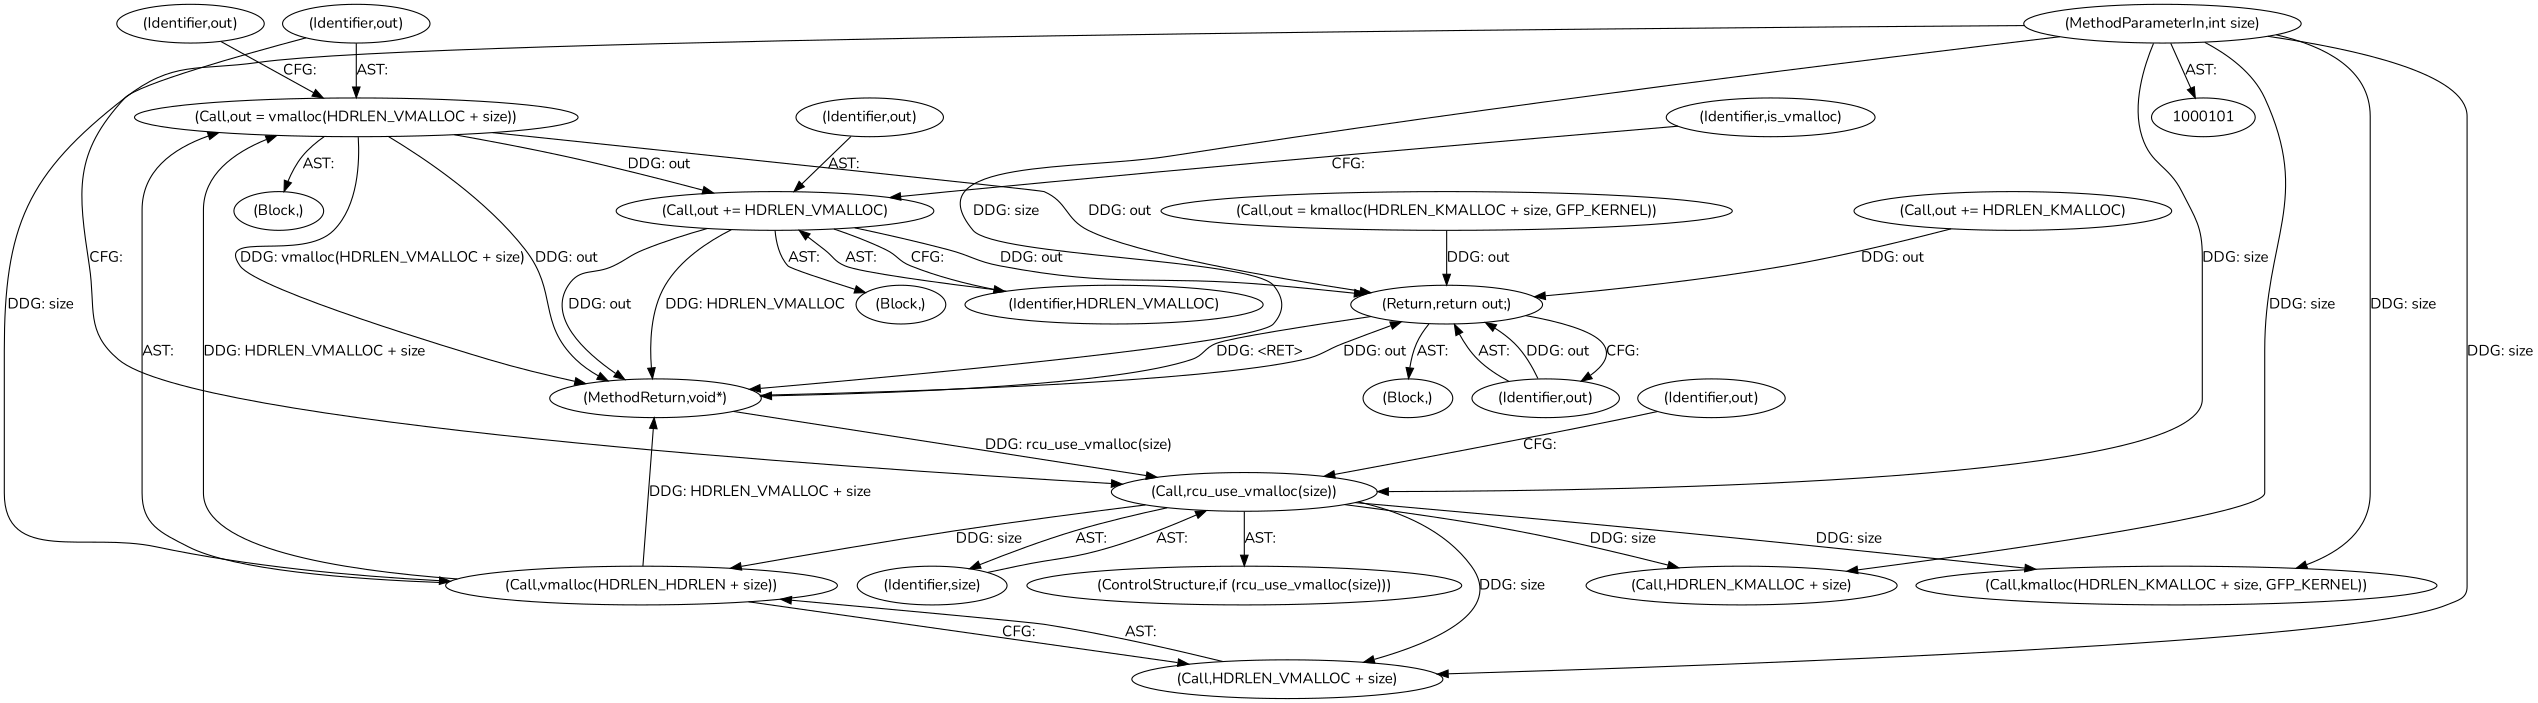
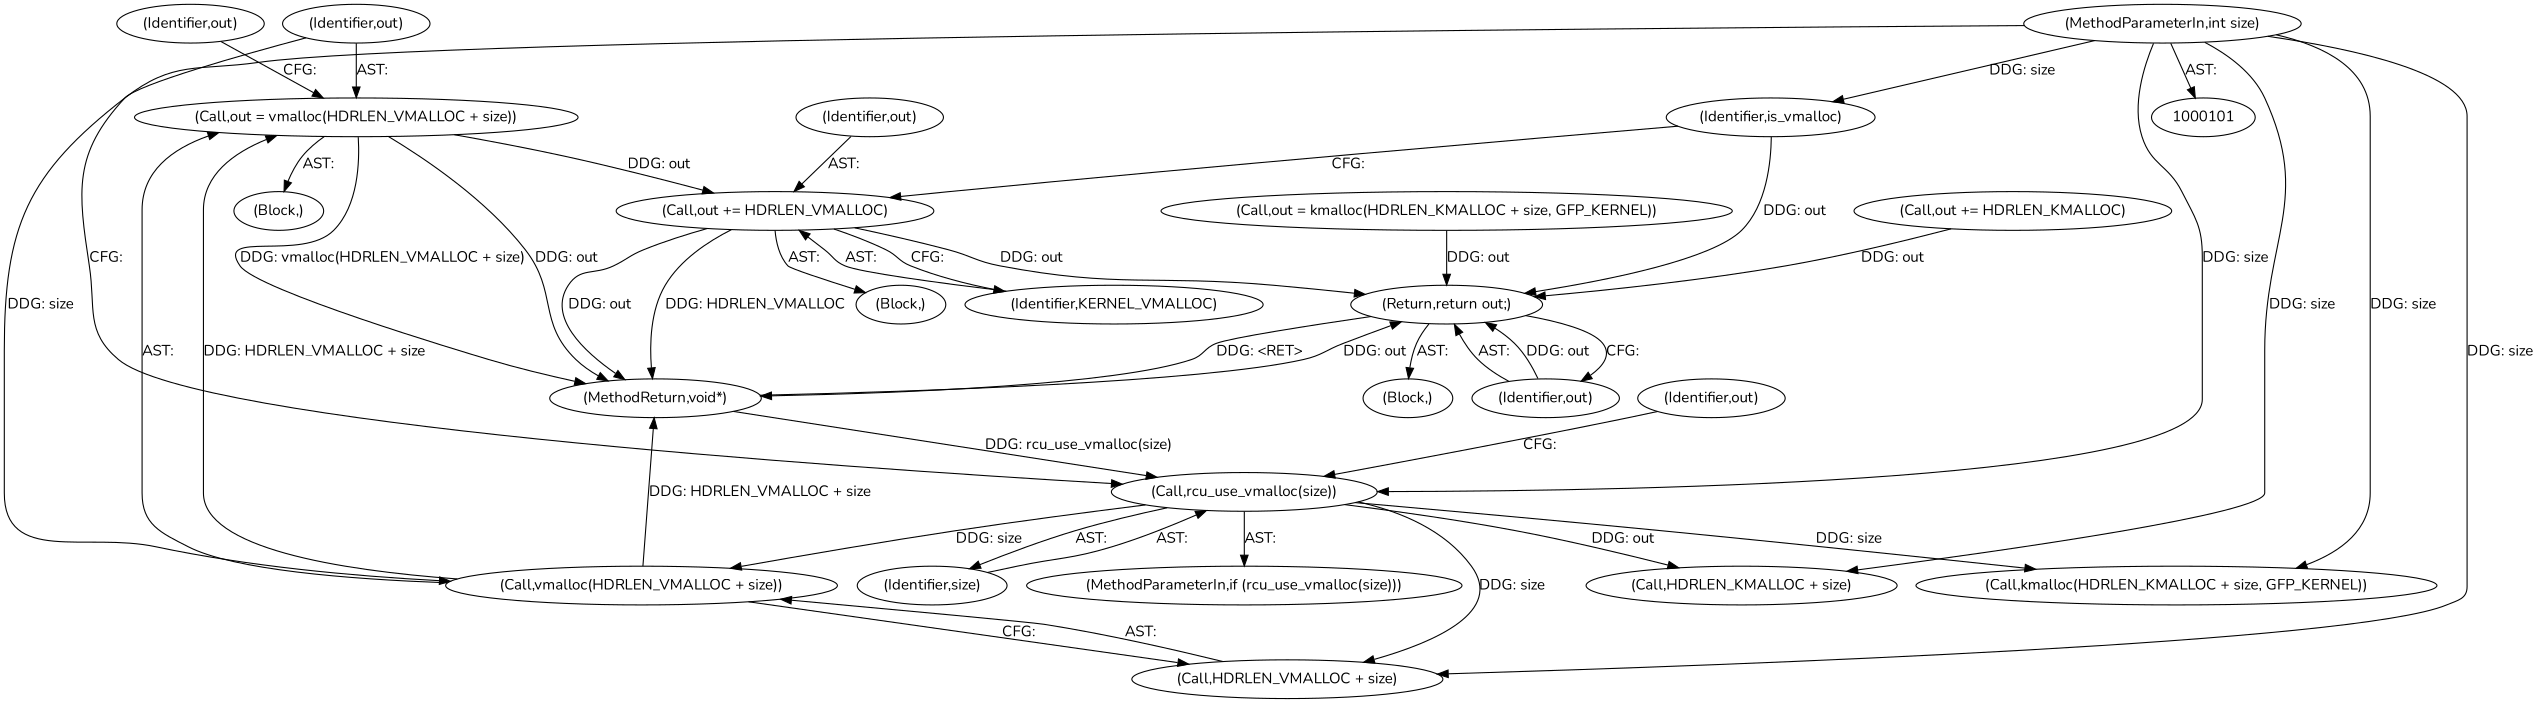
edge "(MethodParameterIn,int size)" -> "(MethodReturn,void*)": now "(MethodParameterIn,int size)" -> "(Identifier,is_vmalloc)"
edge "(Call,out = vmalloc(HDRLEN_VMALLOC + size))" -> "(Return,return out;)": now "(Identifier,is_vmalloc)" -> "(Return,return out;)"
node "(Identifier,HDRLEN_VMALLOC)": label "(Identifier,HDRLEN_VMALLOC)" -> "(Identifier,KERNEL_VMALLOC)"
edge "(Call,rcu_use_vmalloc(size))" -> "(Call,HDRLEN_KMALLOC + size)": label "DDG: size" -> "DDG: out"
node "(Call,vmalloc(HDRLEN_HDRLEN + size))": label "(Call,vmalloc(HDRLEN_HDRLEN + size))" -> "(Call,vmalloc(HDRLEN_VMALLOC + size))"
node "(ControlStructure,if (rcu_use_vmalloc(size)))": label "(ControlStructure,if (rcu_use_vmalloc(size)))" -> "(MethodParameterIn,if (rcu_use_vmalloc(size)))"
